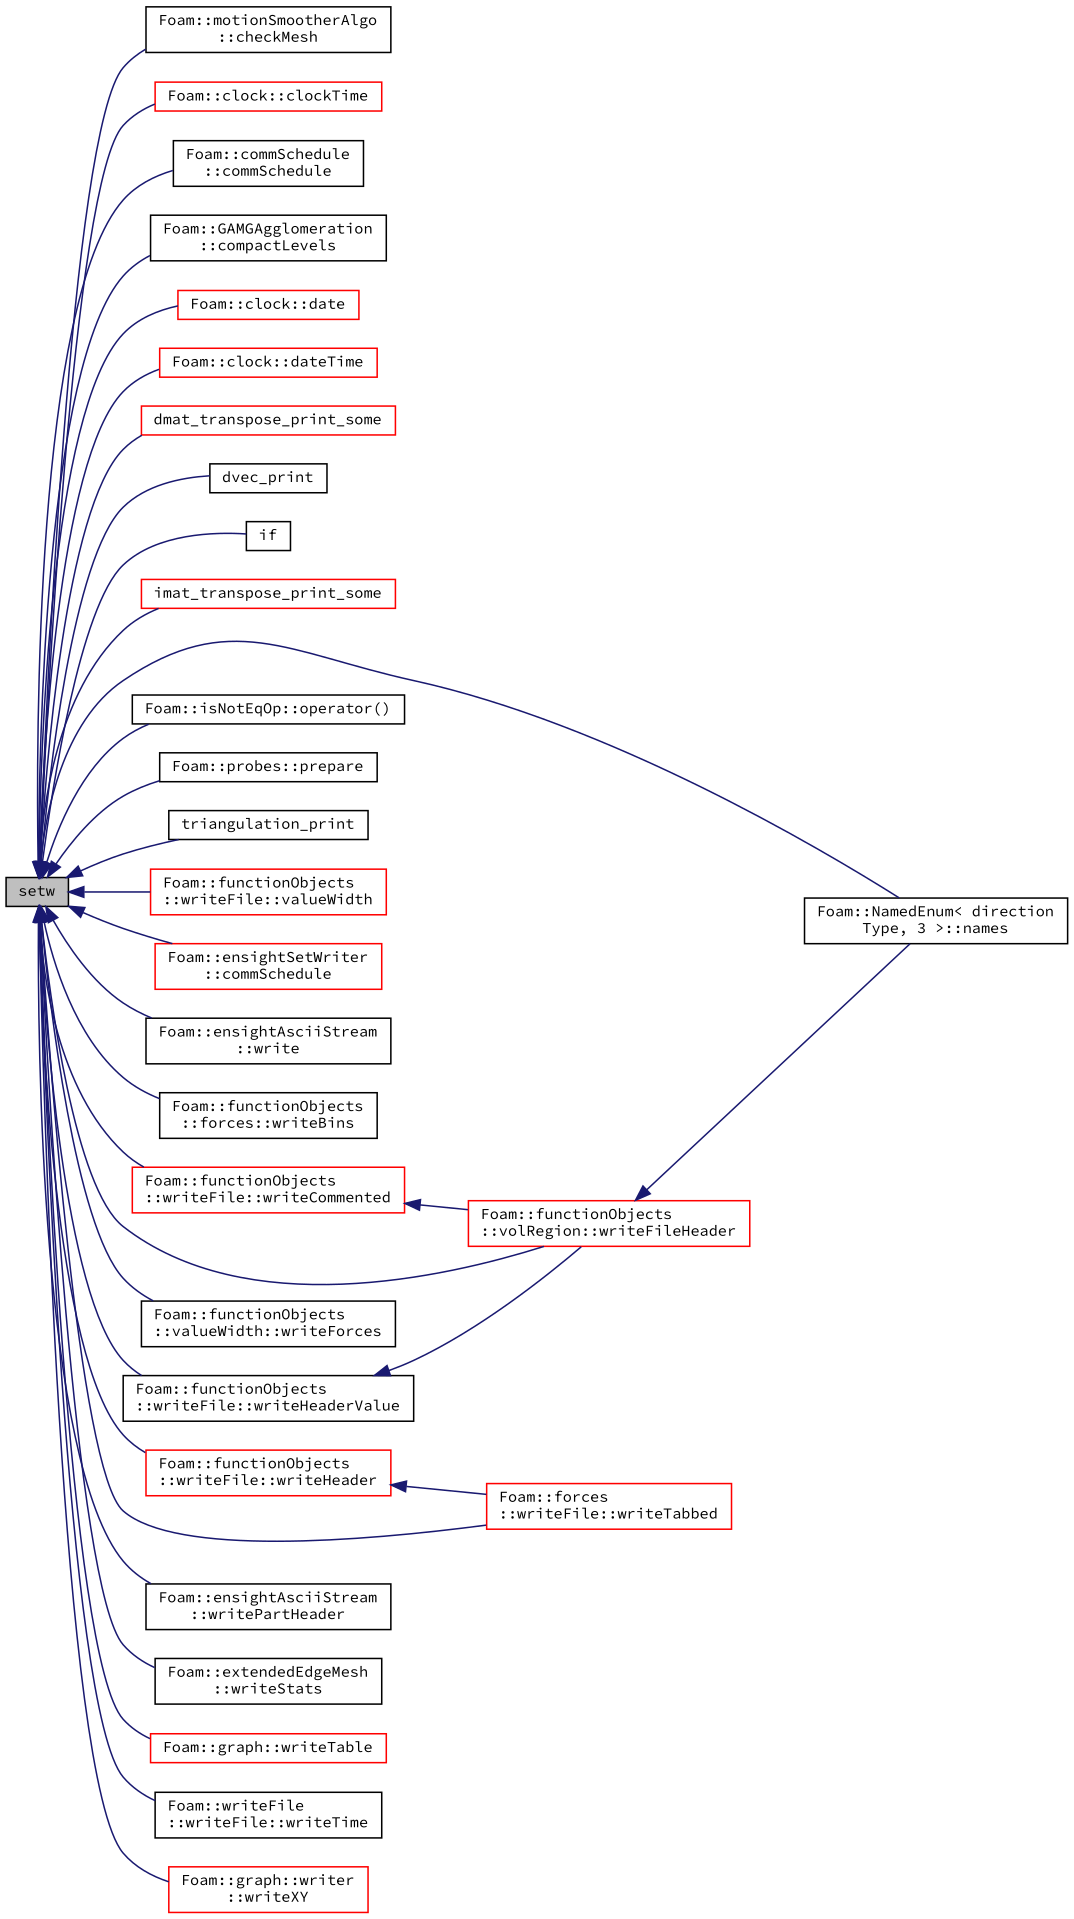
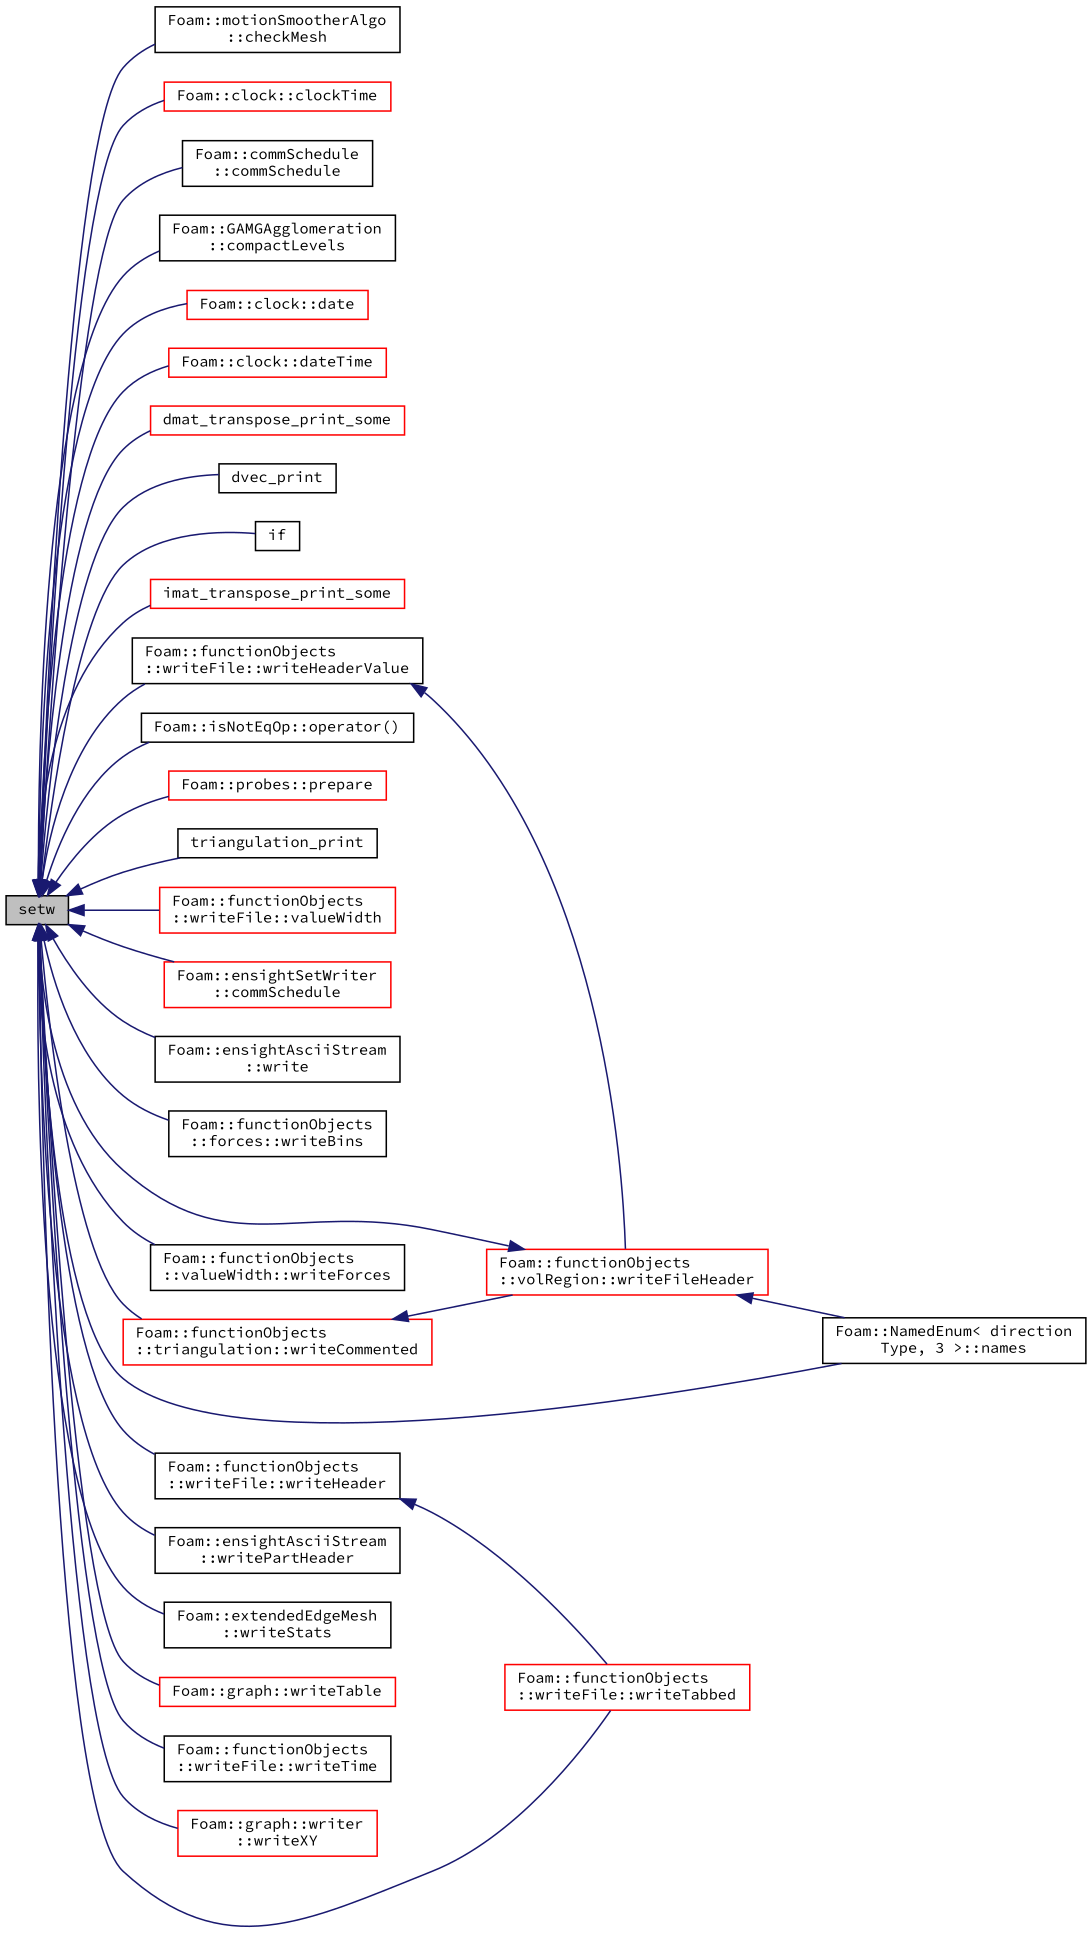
node "Foam::probes::prepare": color black -> red
node "Foam::functionObjects ::writeFile::writeCommented": label "Foam::functionObjects ::writeFile::writeCommented" -> "Foam::functionObjects ::triangulation::writeCommented"
edge "Foam::functionObjects ::volRegion::writeFileHeader" -> "setw": reversed
node "Foam::functionObjects ::writeFile::writeHeader": color red -> black
node "Foam::forces ::writeFile::writeTabbed": label "Foam::forces ::writeFile::writeTabbed" -> "Foam::functionObjects ::writeFile::writeTabbed"
node "Foam::writeFile ::writeFile::writeTime": label "Foam::writeFile ::writeFile::writeTime" -> "Foam::functionObjects ::writeFile::writeTime"
